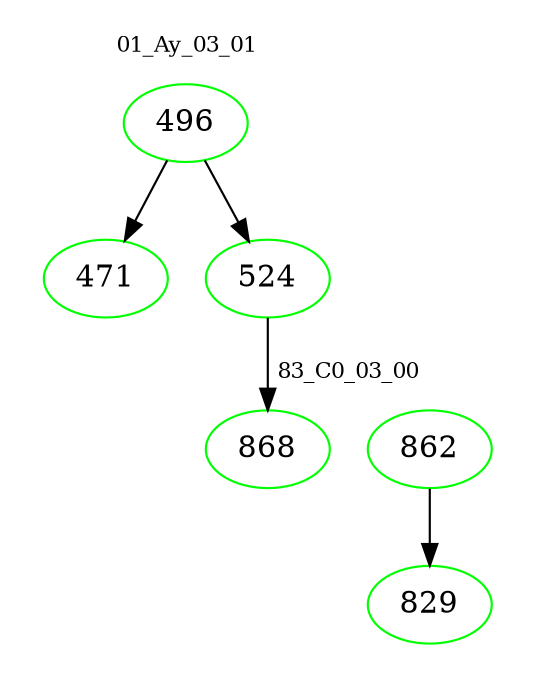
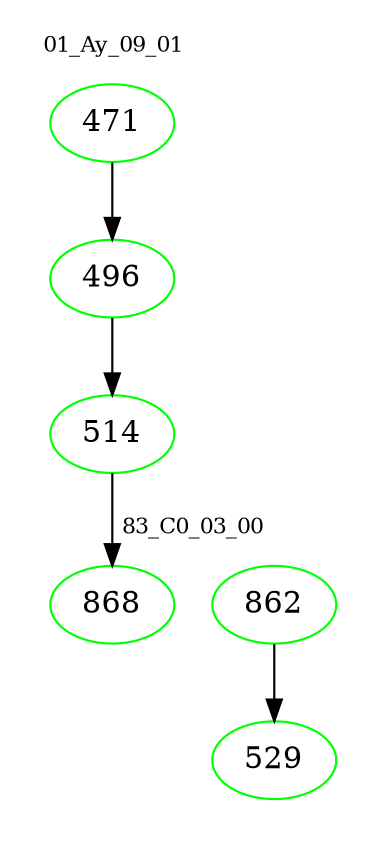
cluster "01_Ay_03_01": label "01_Ay_03_01" -> "01_Ay_09_01"
edge "496" -> "471": reversed
node "524": label "524" -> "514"
node "829": label "829" -> "529"
